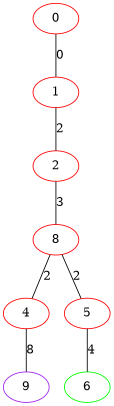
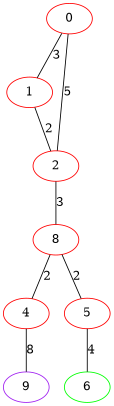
edge "0" -- "1": label "0" -> "3"
edge "0" -- "2": added, label "5"
